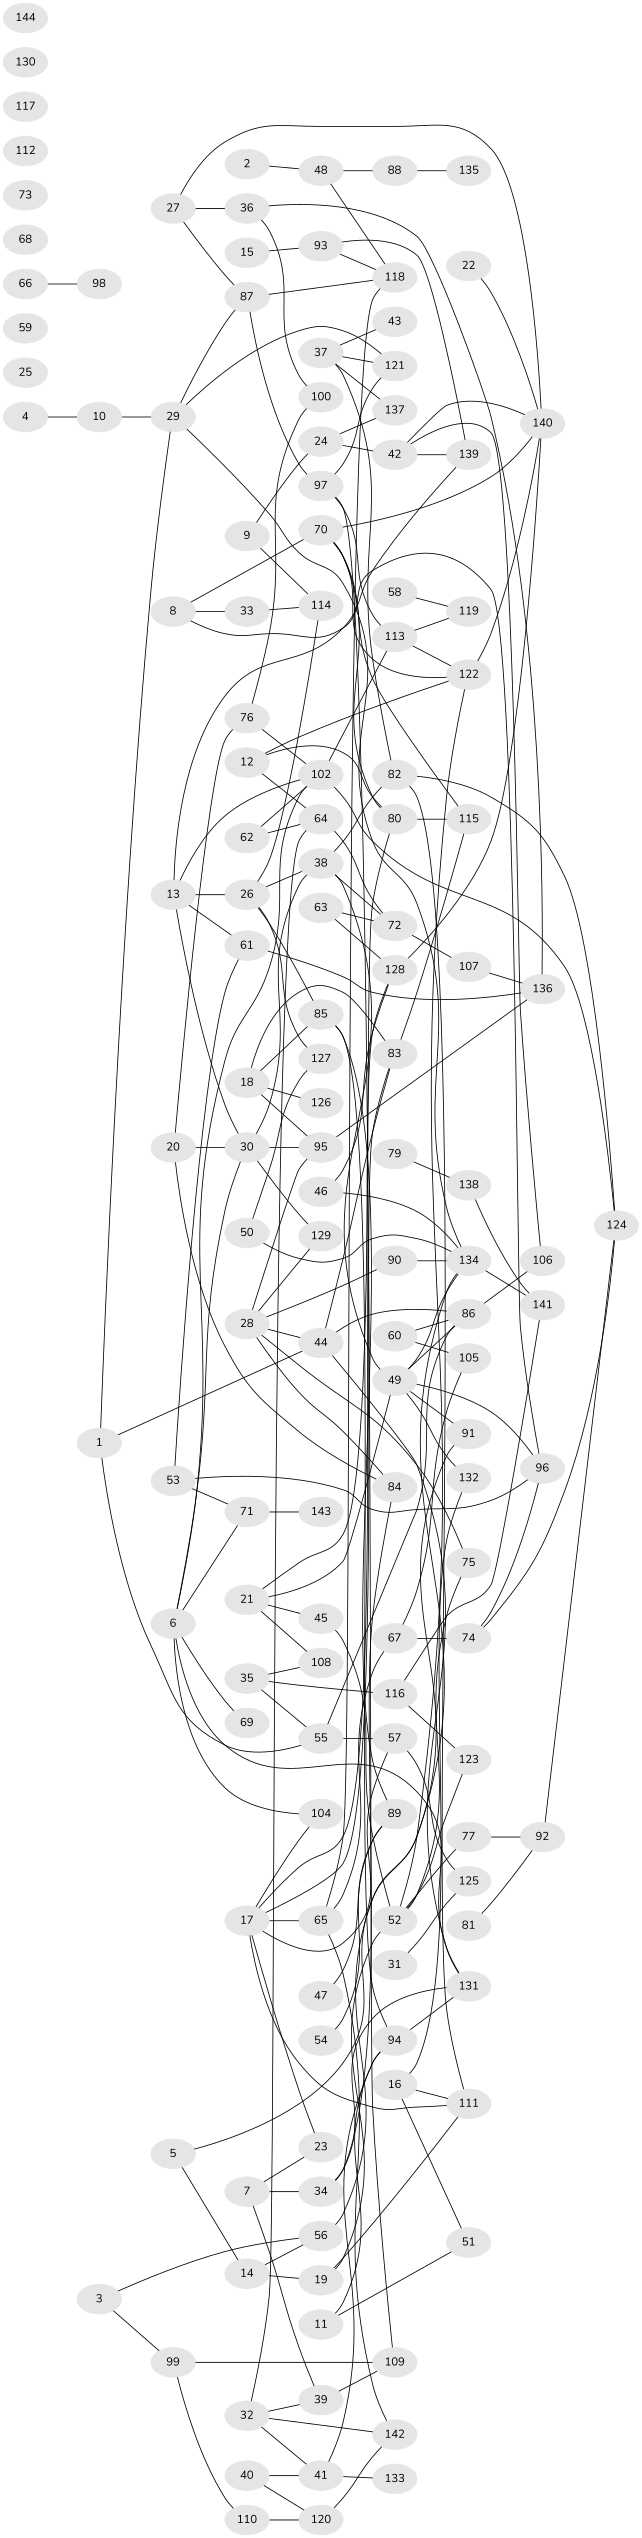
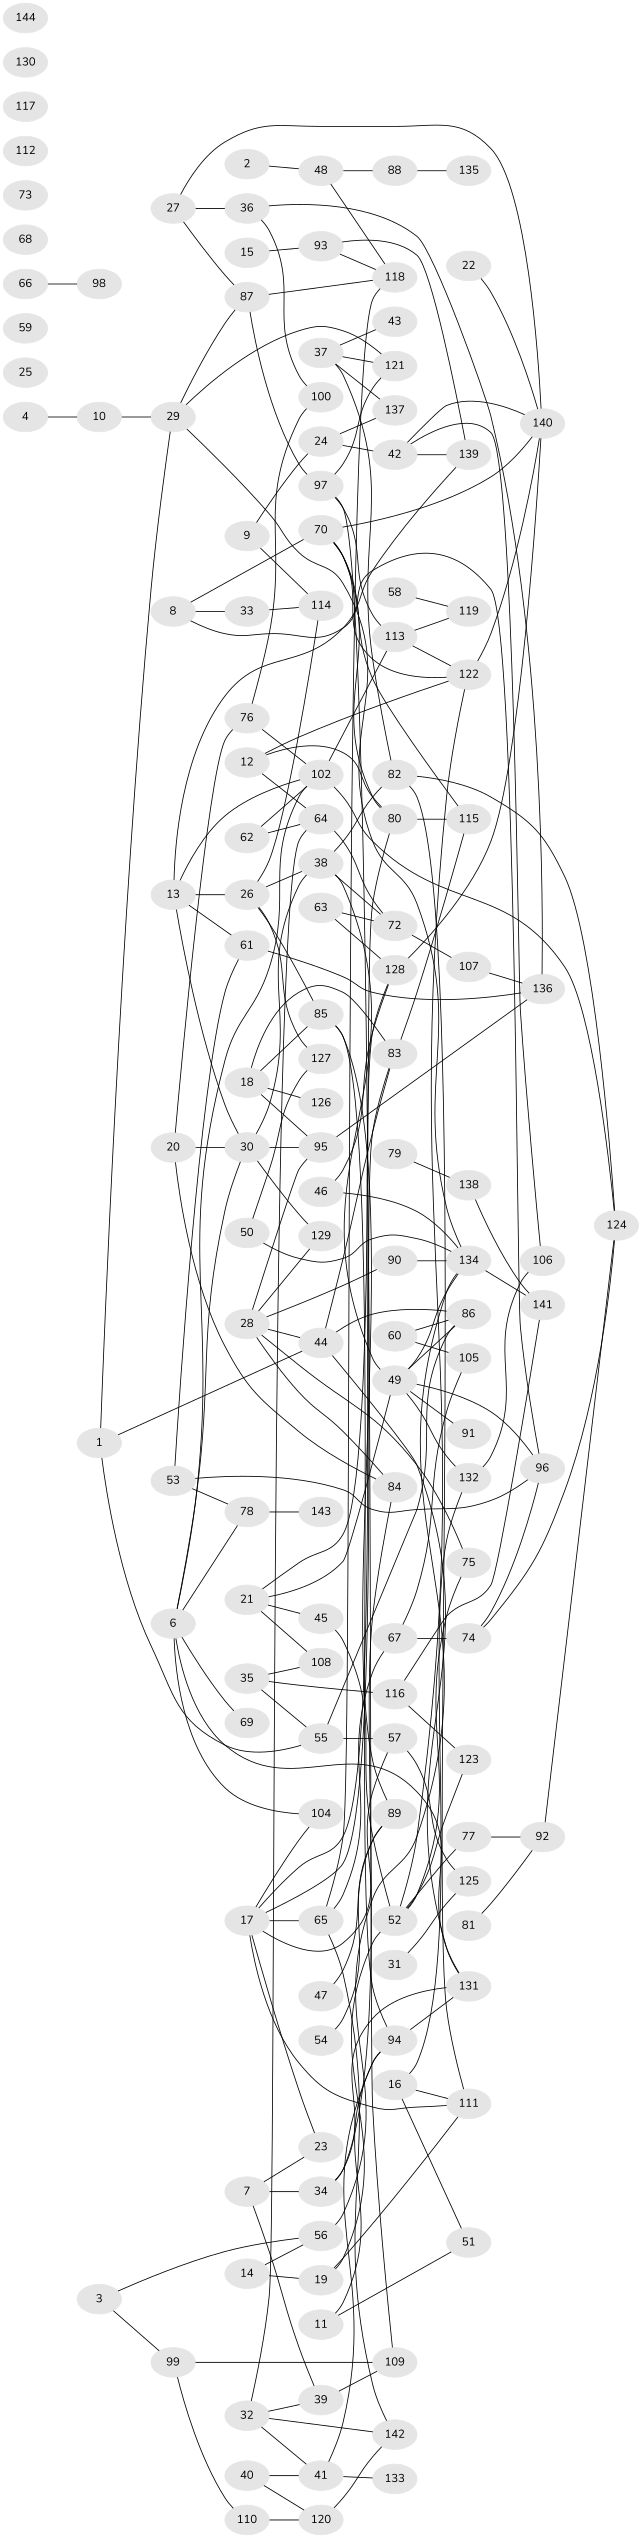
edge "106" -- "86": now "106" -- "132"
node "71": label "71" -> "78"
node "5": removed
